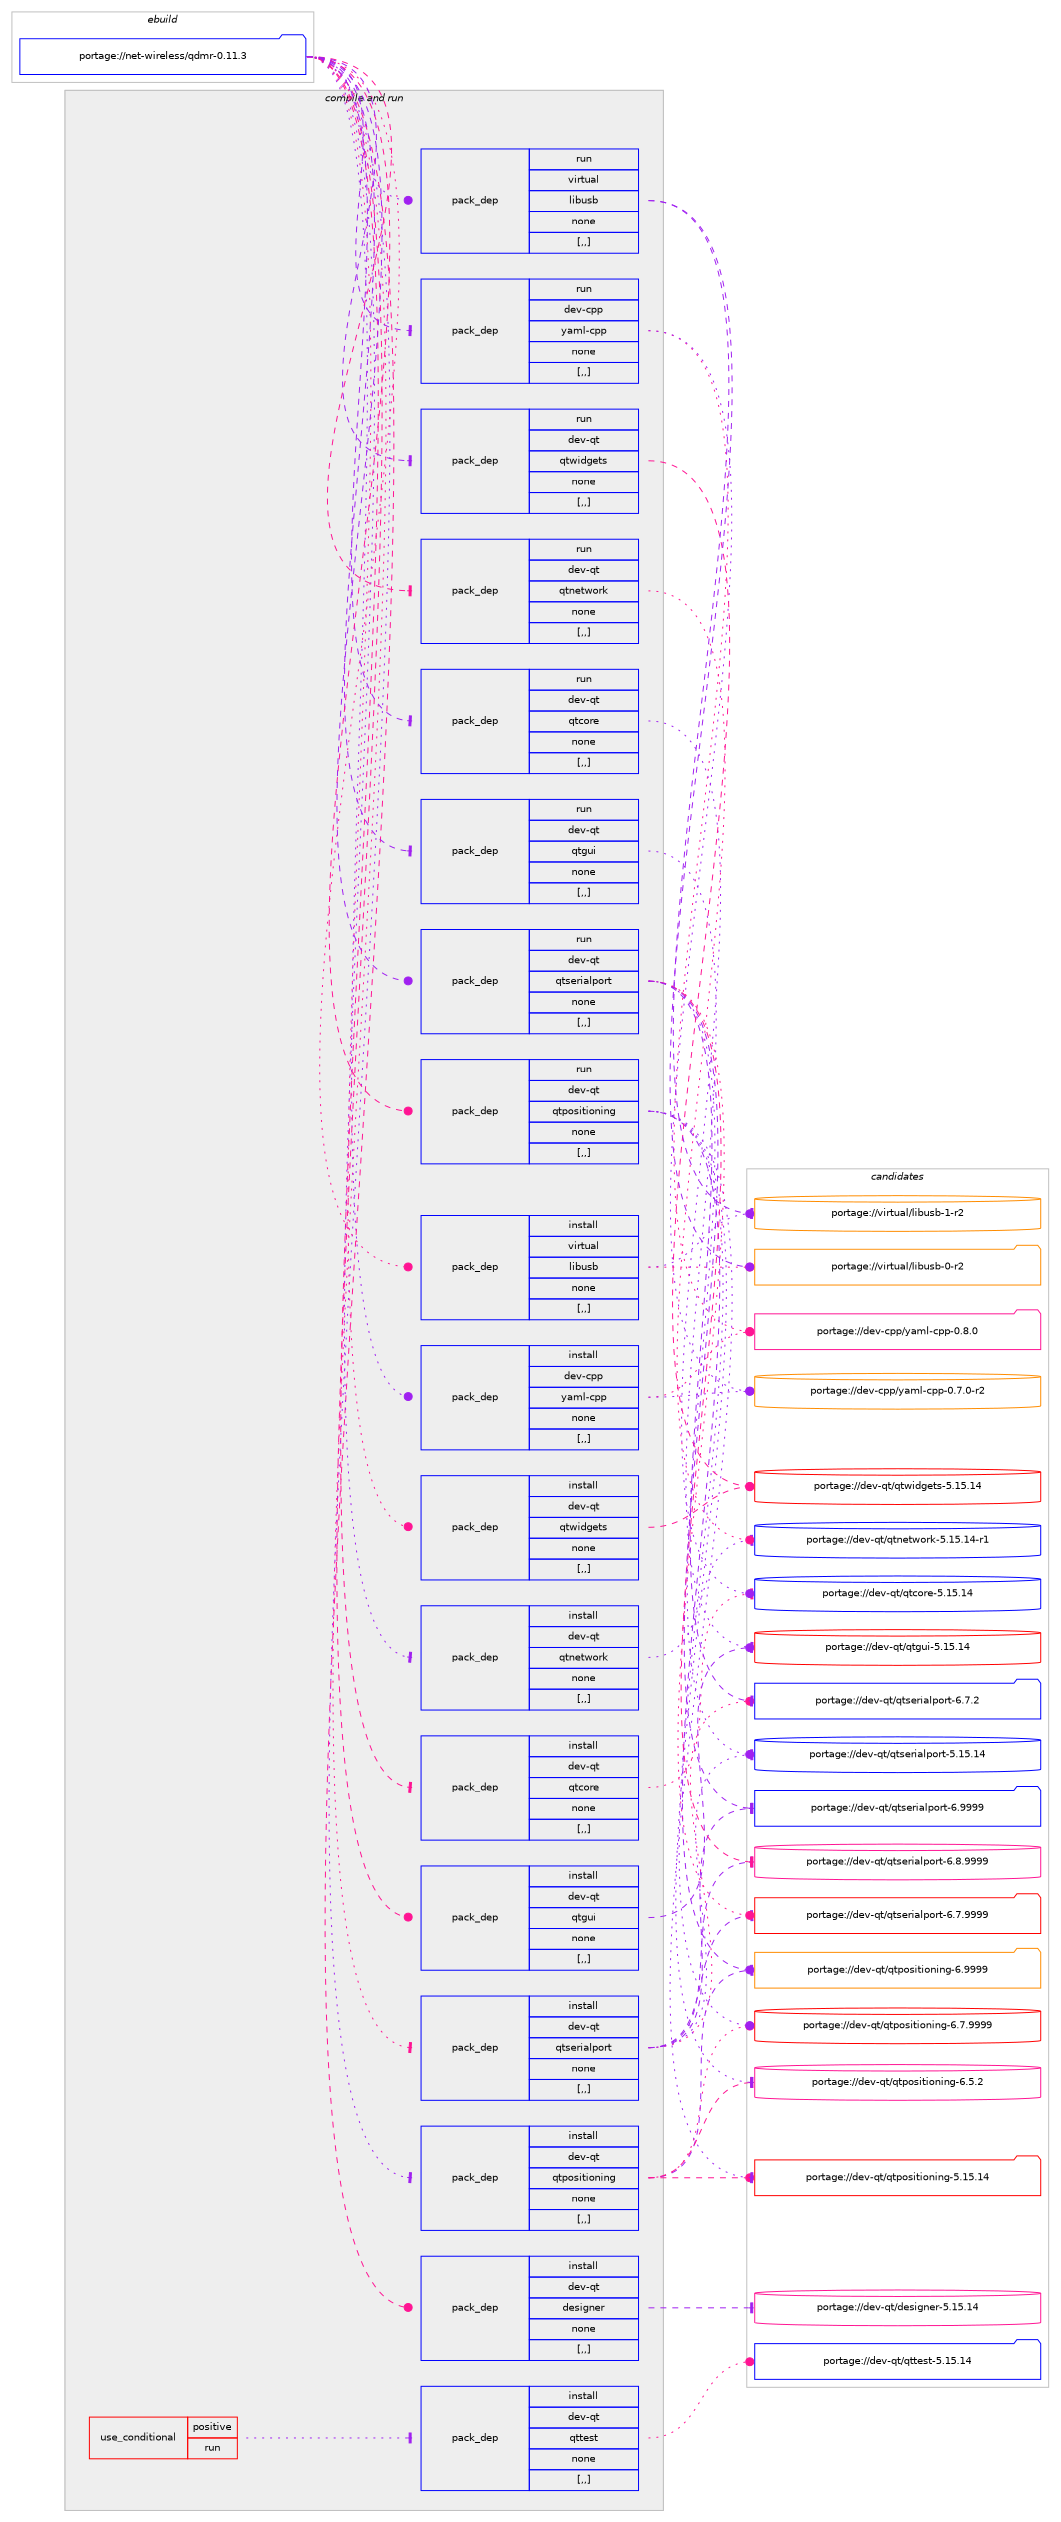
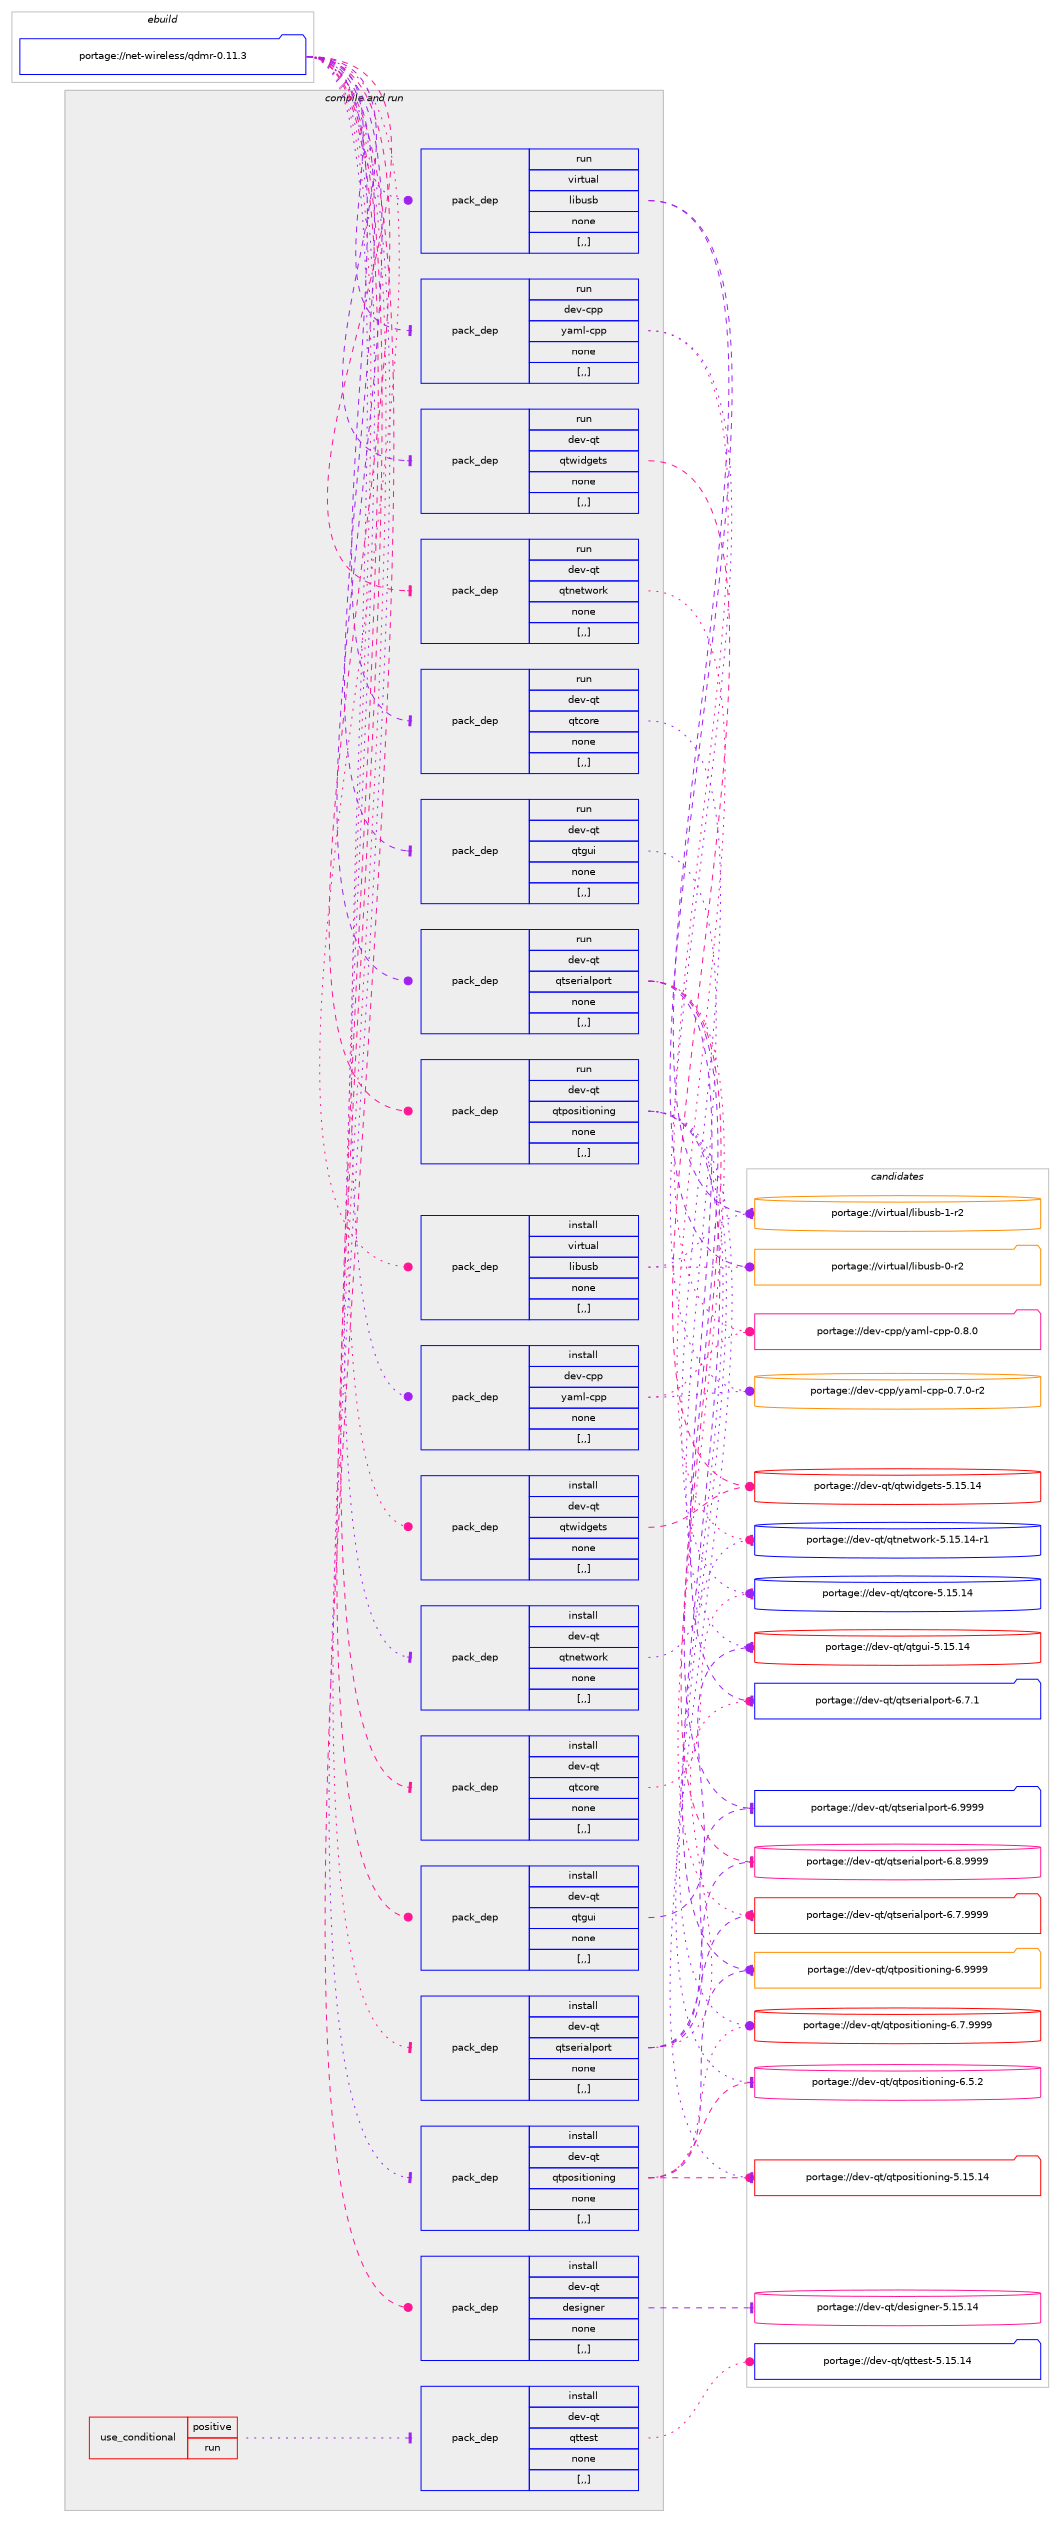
node "portage://dev-qt/qtserialport-6.7.2": label "portage://dev-qt/qtserialport-6.7.2" -> "portage://dev-qt/qtserialport-6.7.1"
node "portage://dev-qt/qtserialport-5.15.14": removed
